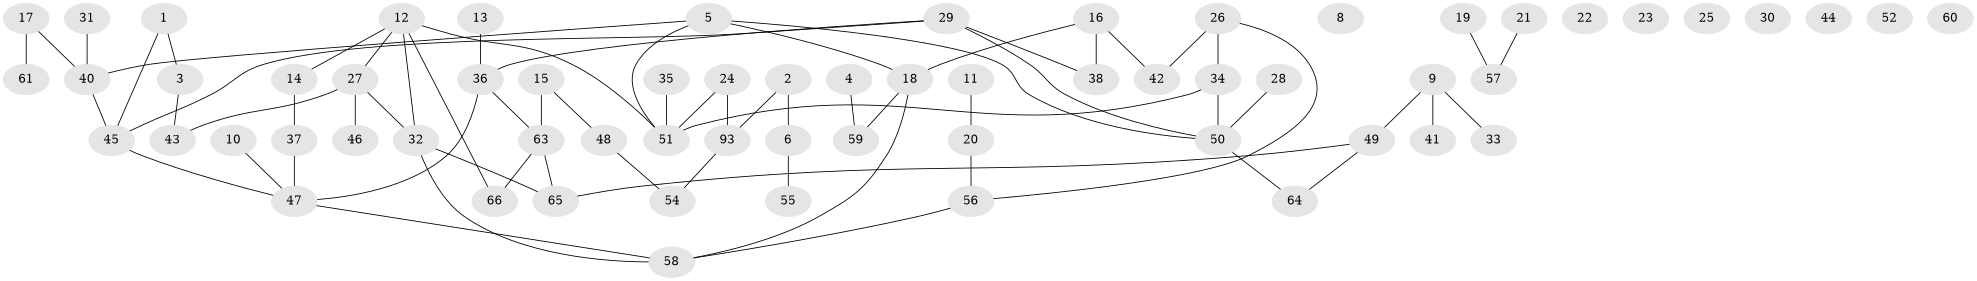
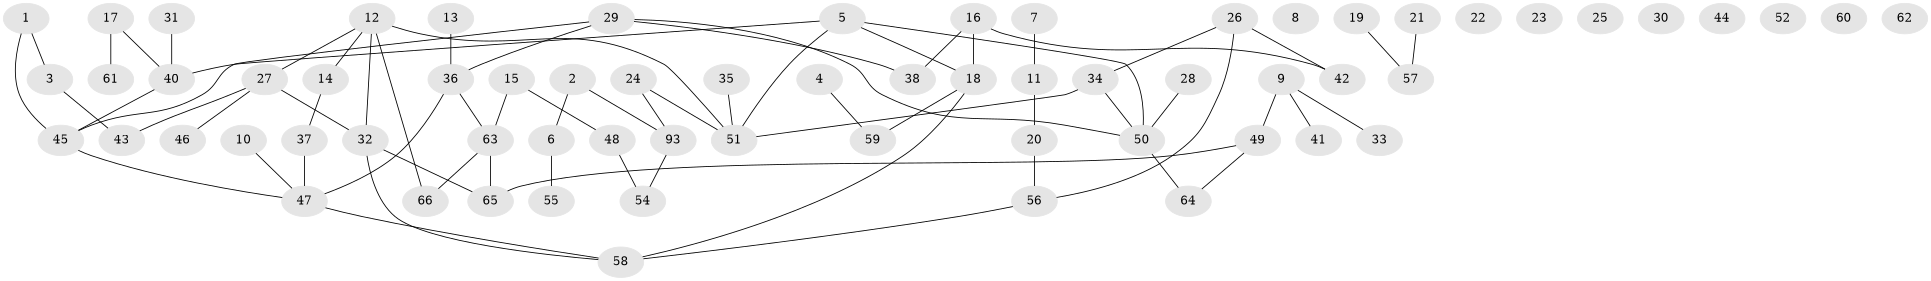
node "7": added
node "62": added
